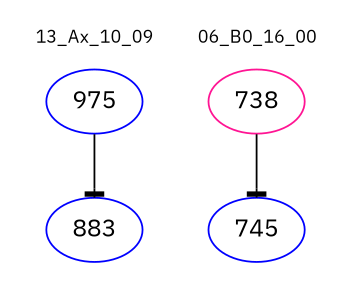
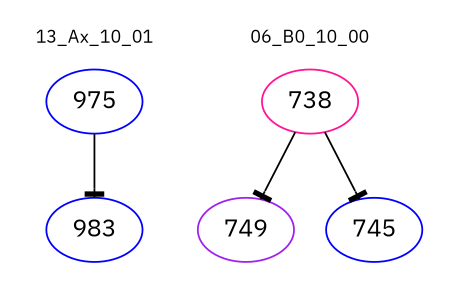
cluster "13_Ax_10_09": label "13_Ax_10_09" -> "13_Ax_10_01"
cluster "06_B0_16_00": label "06_B0_16_00" -> "06_B0_10_00"
node "883": label "883" -> "983"
node "749": added
